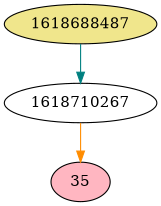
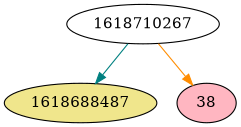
edge "1618688487" -> "1618710267": reversed
node "35": label "35" -> "38"
